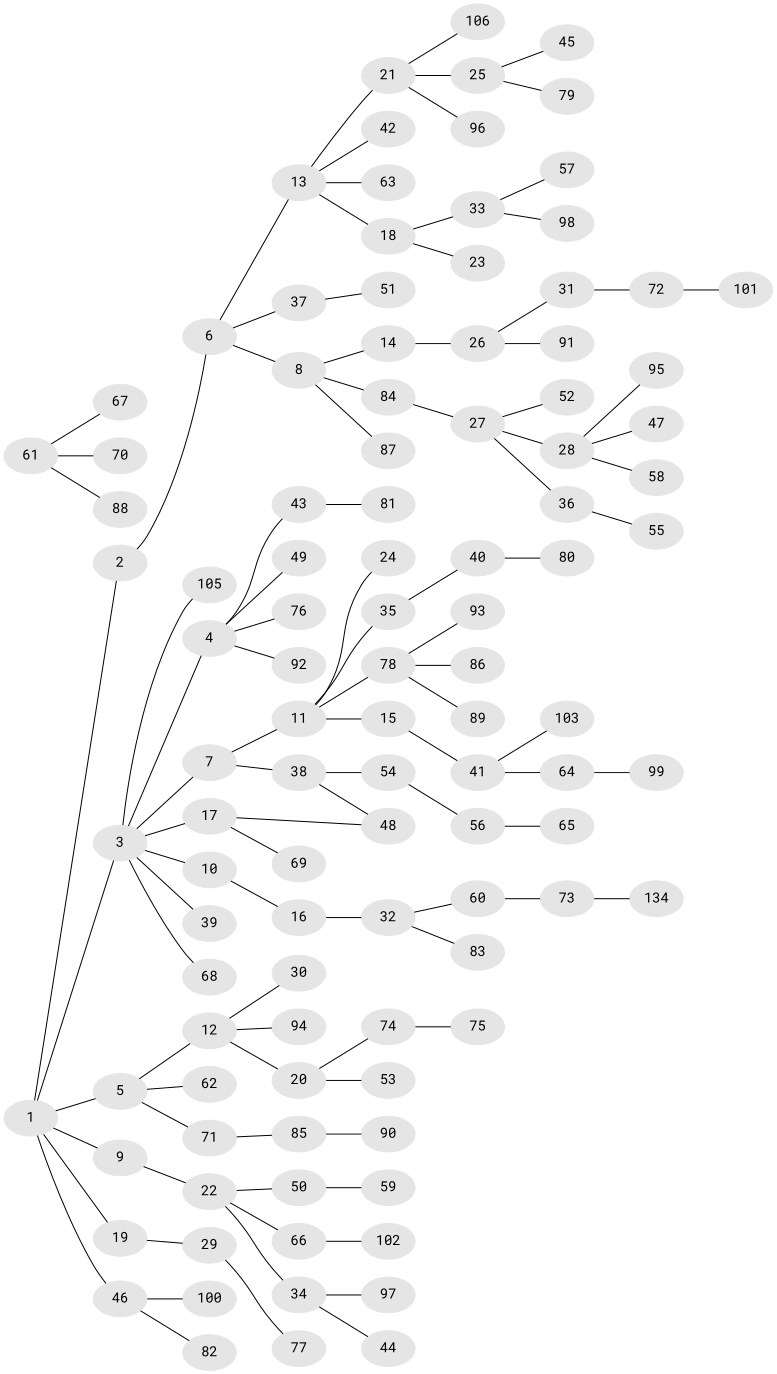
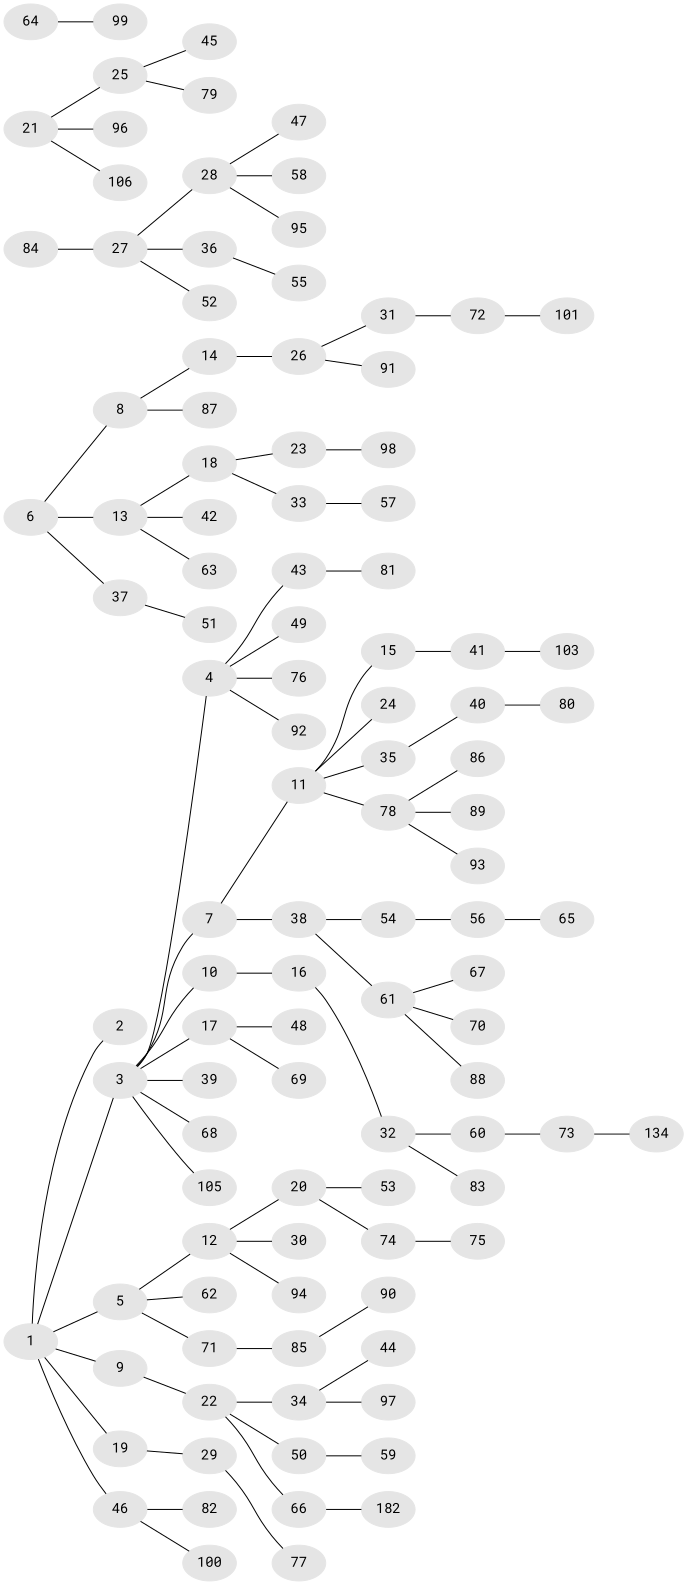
edge "21" -- "13": removed
edge "33" -- "98": now "23" -- "98"
edge "8" -- "84": removed
edge "6" -- "2": removed
edge "41" -- "64": removed
edge "38" -- "48": now "38" -- "61"
node "102": label "102" -> "182"
